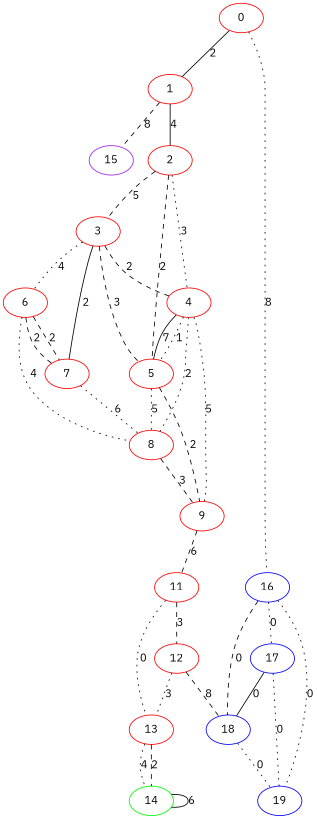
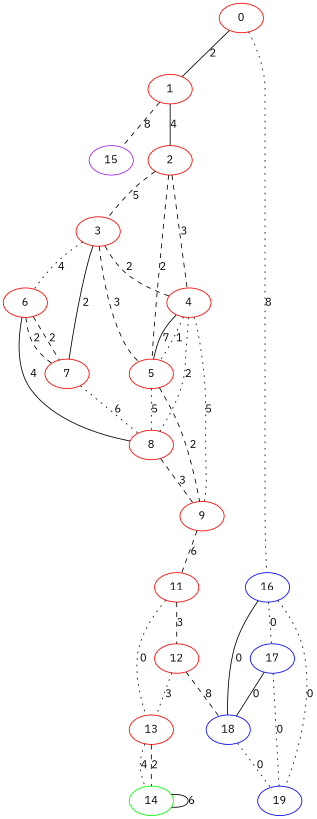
edge "2" -- "4": style dotted -> dashed
edge "6" -- "8": style dotted -> solid
edge "16" -- "18": style dashed -> solid
